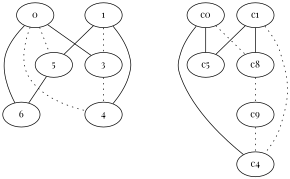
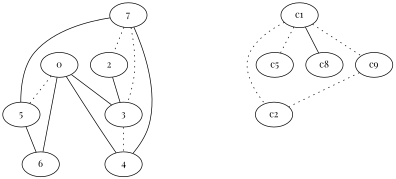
node "1": label "1" -> "7"
node "c0": removed
edge "c1" -- "c5": style solid -> dotted
node "2": added
edge "0" -- "4": style dotted -> solid
edge "c8" -- "c9": now "c1" -- "c9"
node "c4": label "c4" -> "c2"
